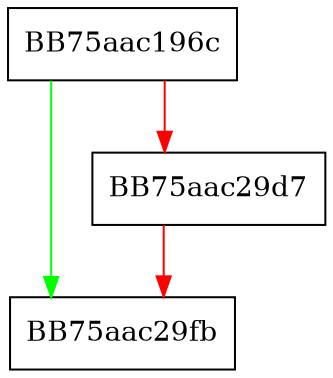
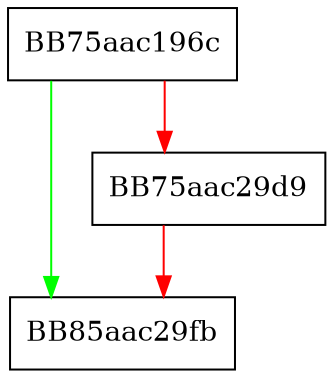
node "BB75aac29d7": label "BB75aac29d7" -> "BB75aac29d9"
node "BB75aac29fb": label "BB75aac29fb" -> "BB85aac29fb"
